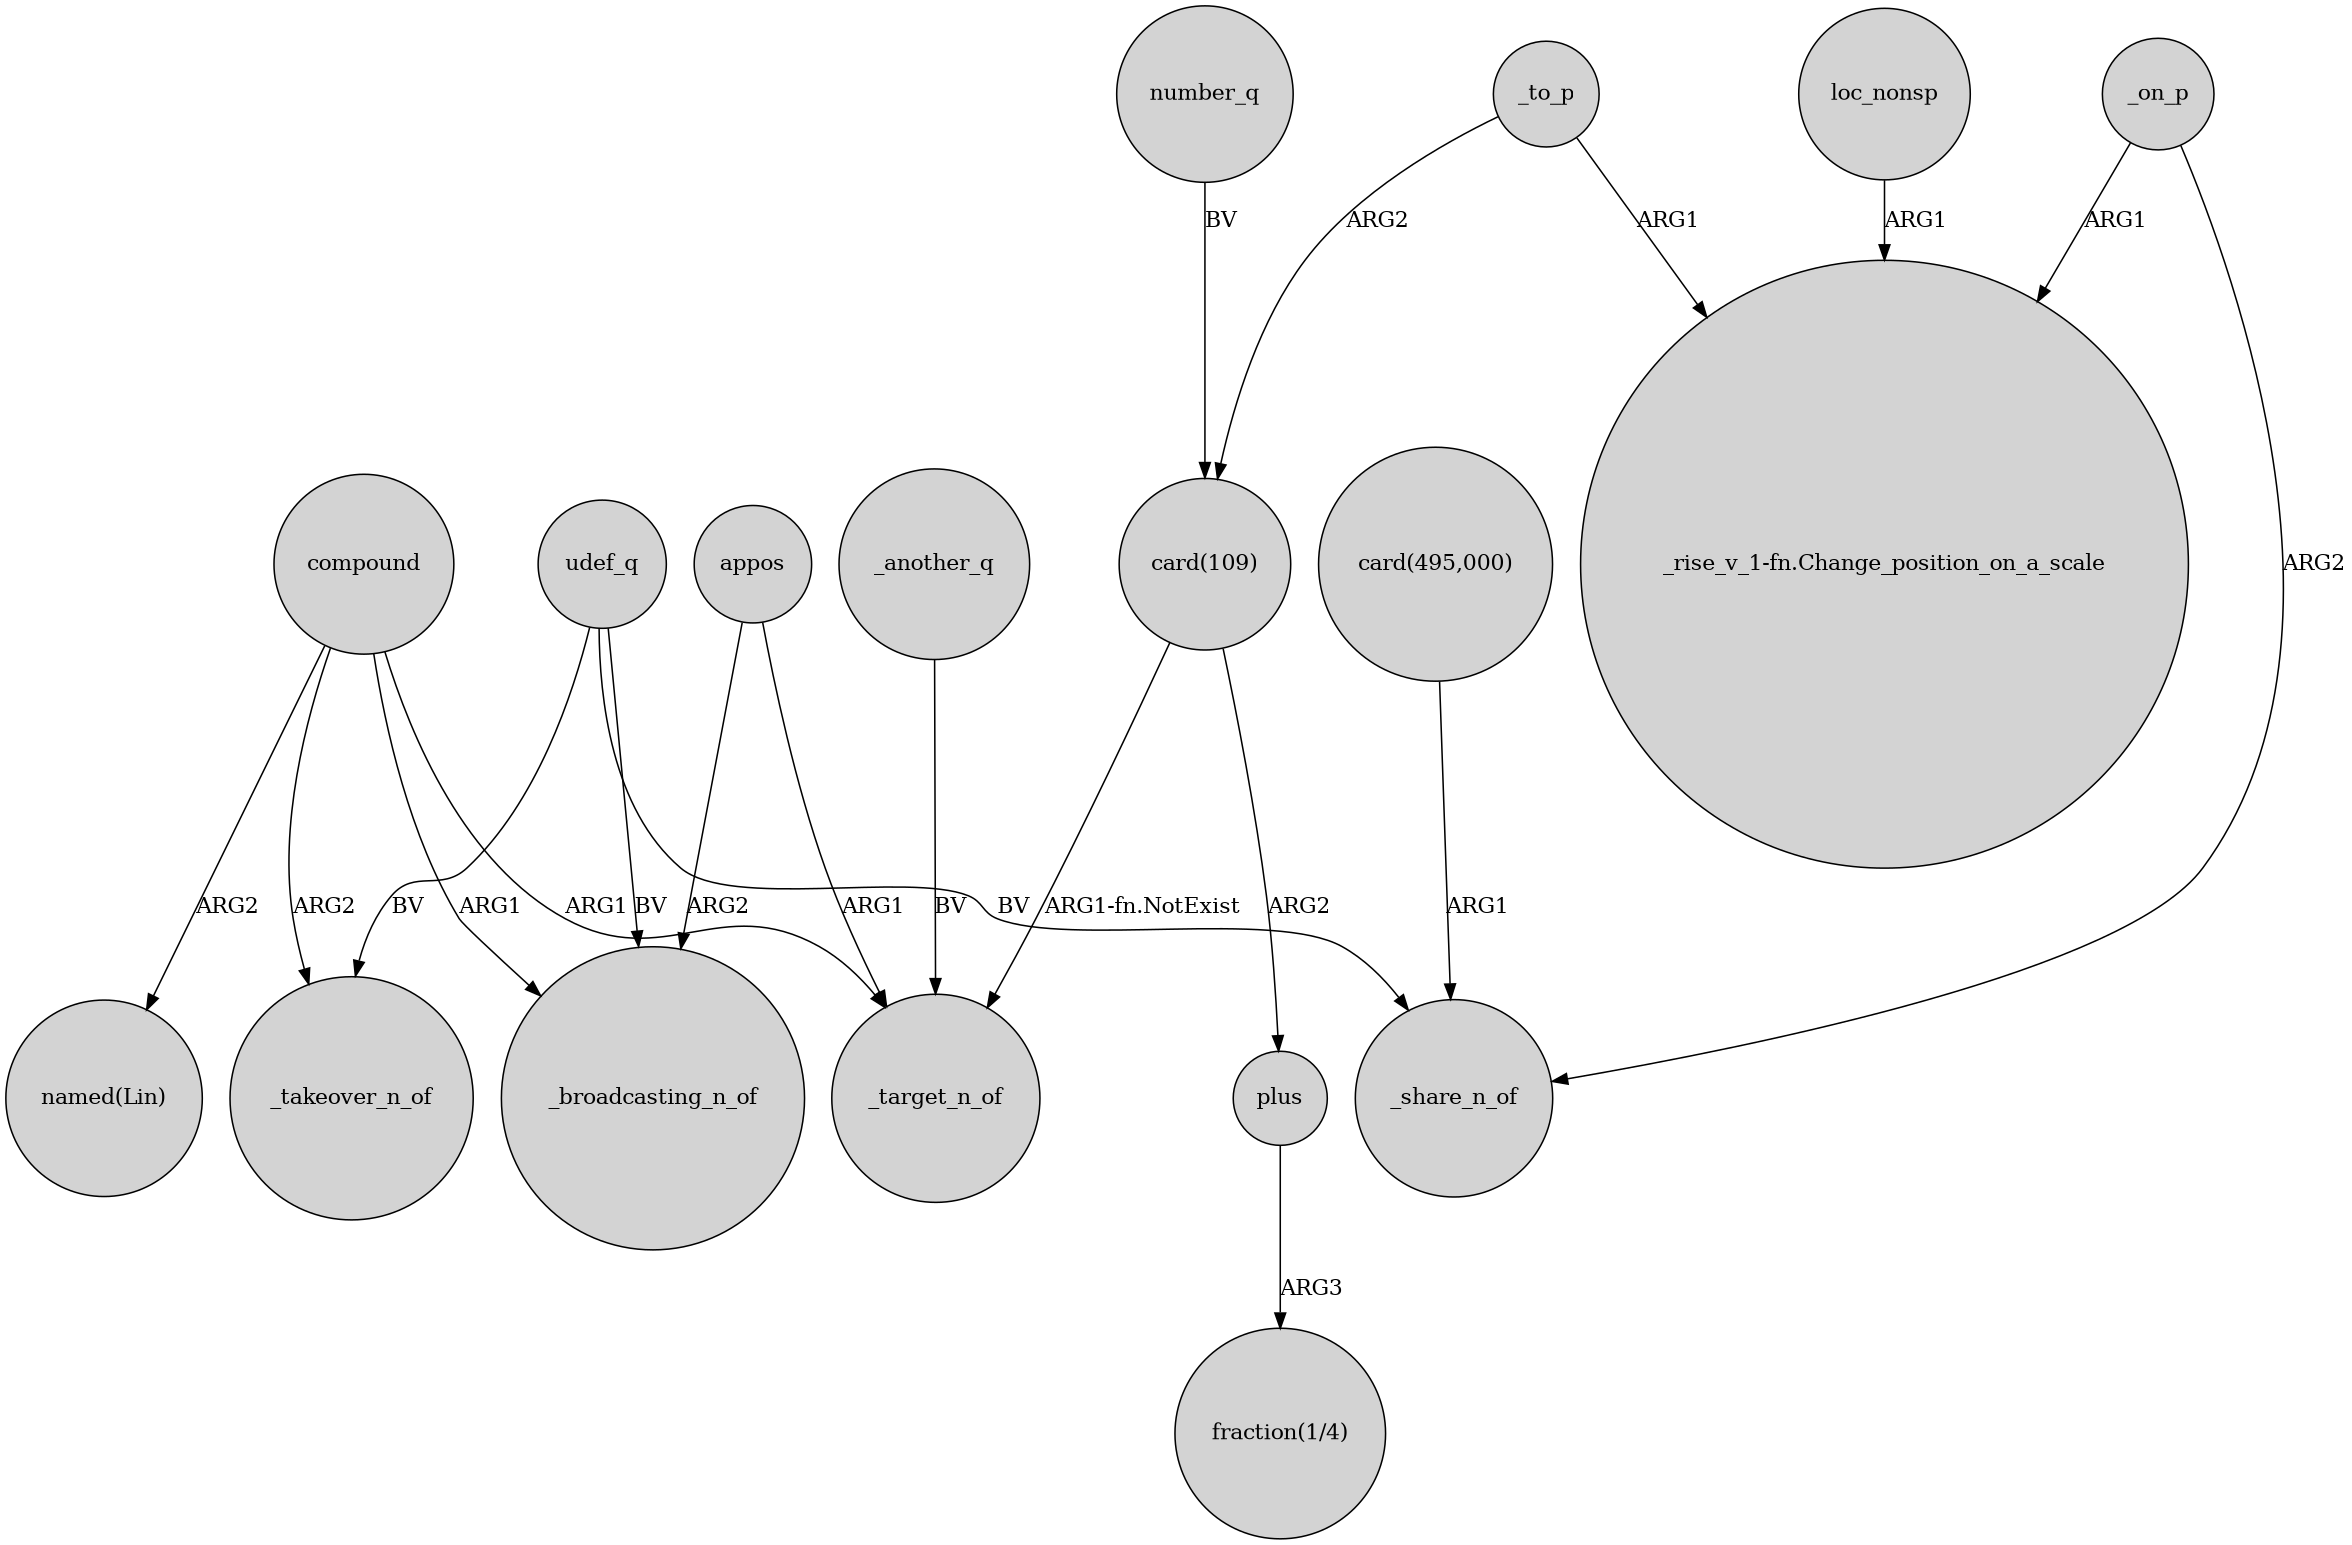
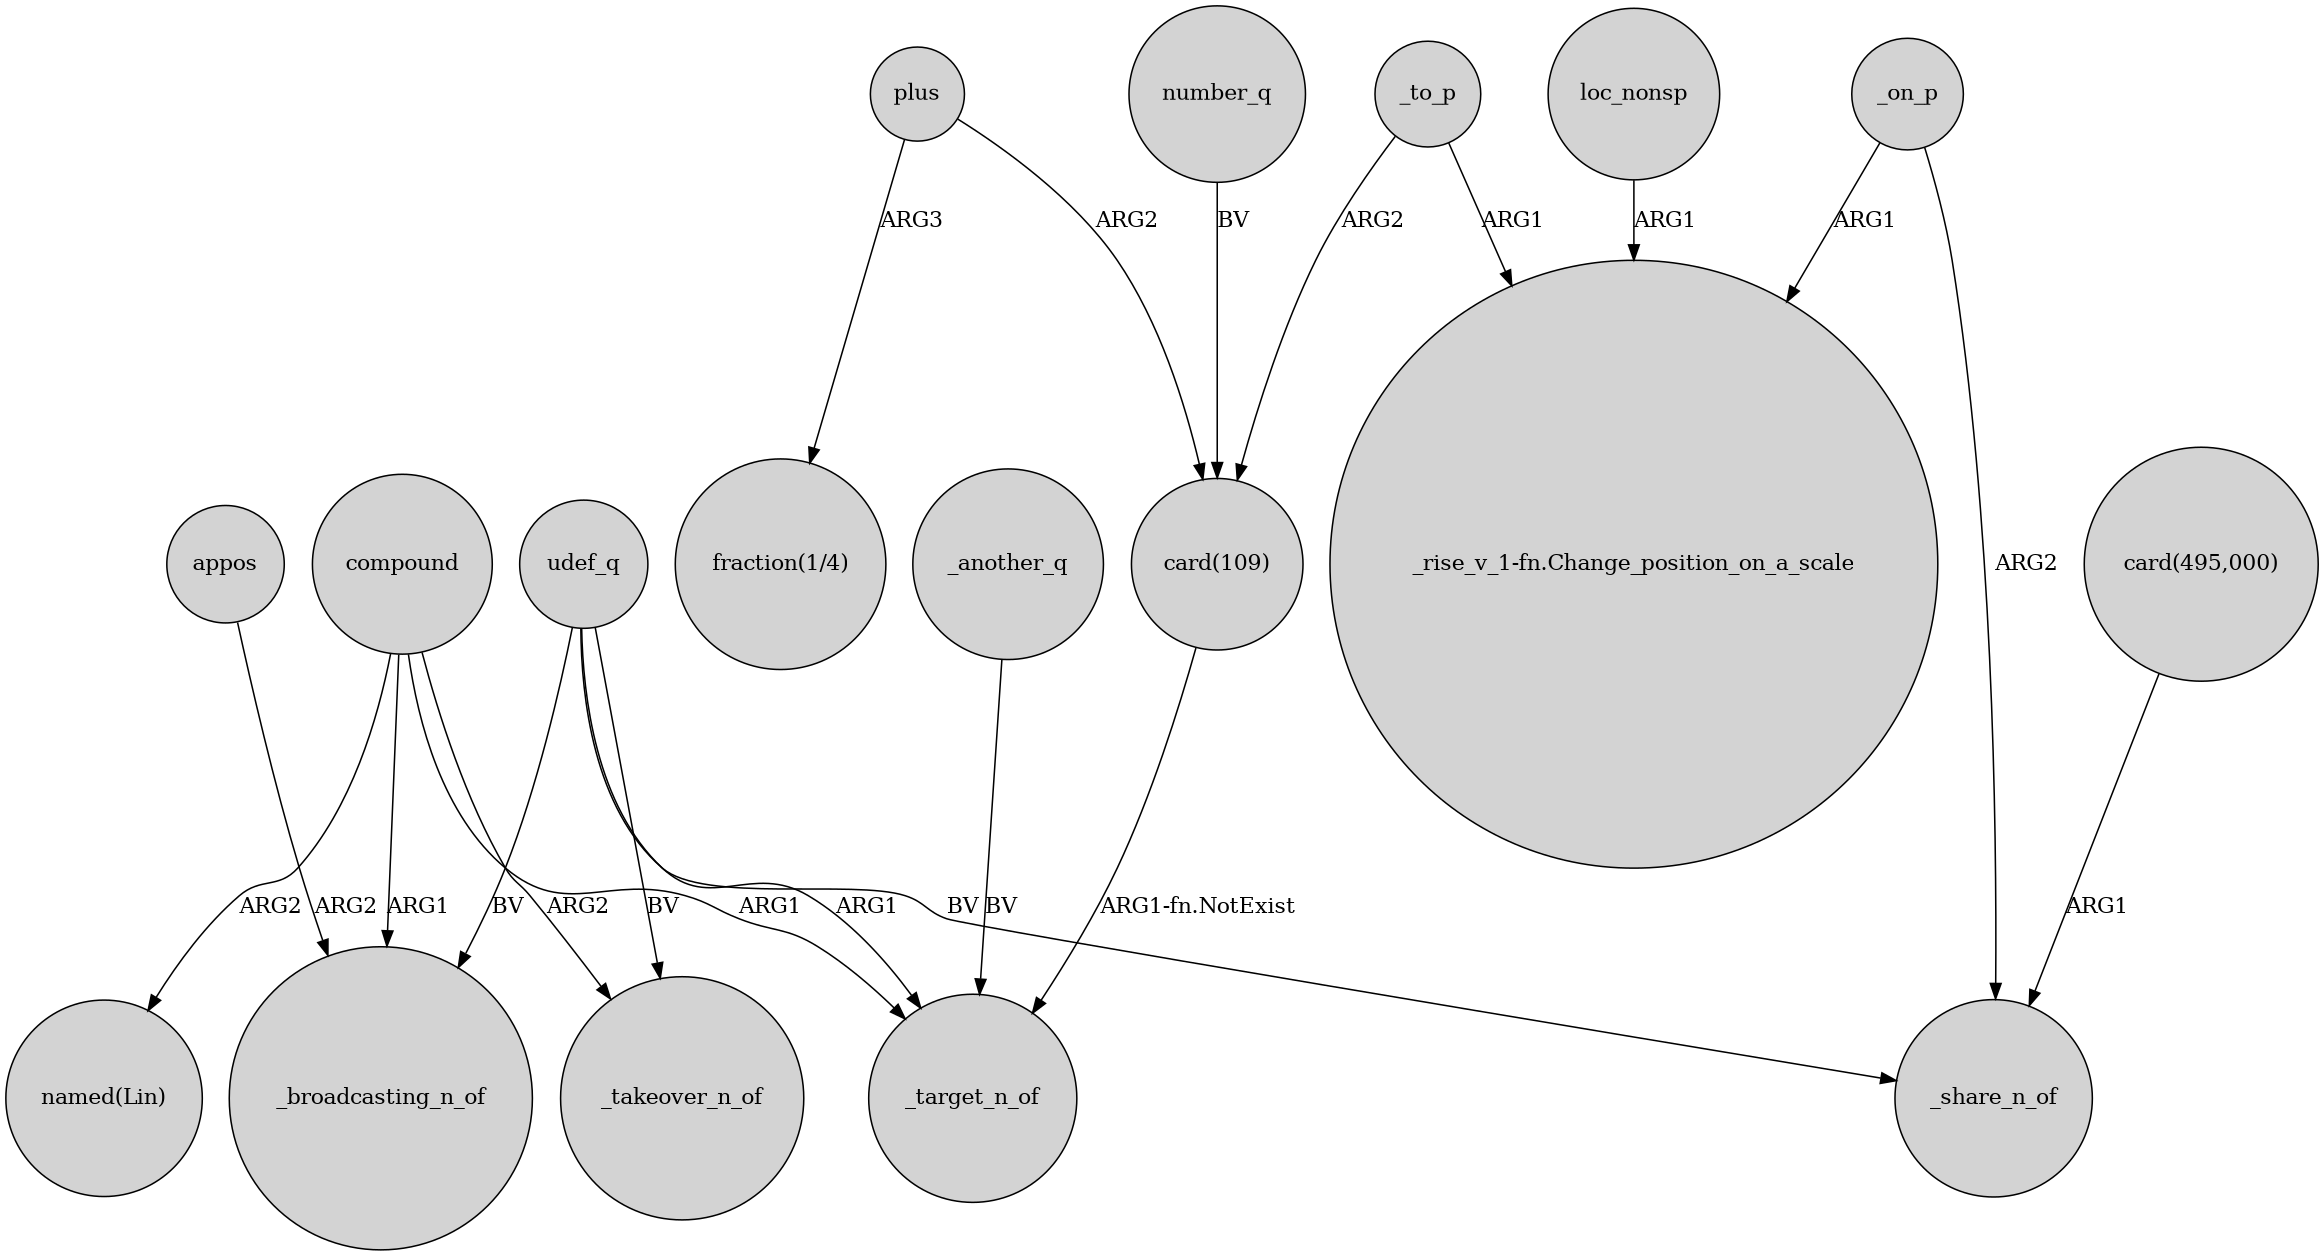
edge "appos" -> "_target_n_of": now "udef_q" -> "_target_n_of"
edge "card(109)" -> "plus": reversed
